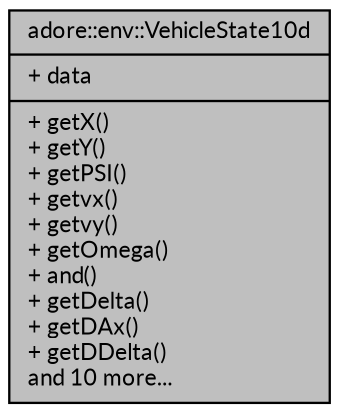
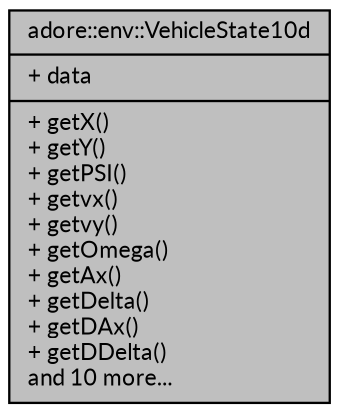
node "adore::env::VehicleState10d": text "+ and()" -> "+ getAx()"
